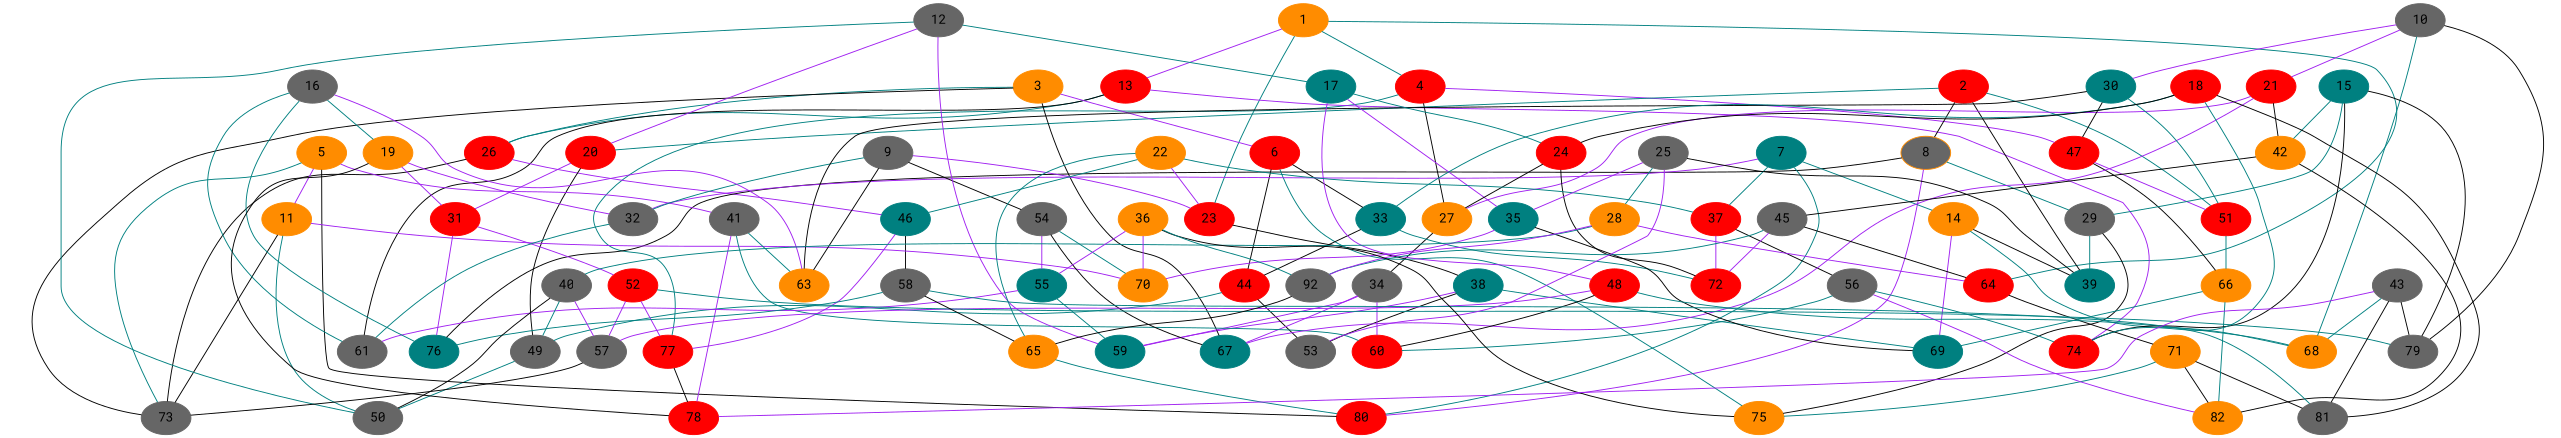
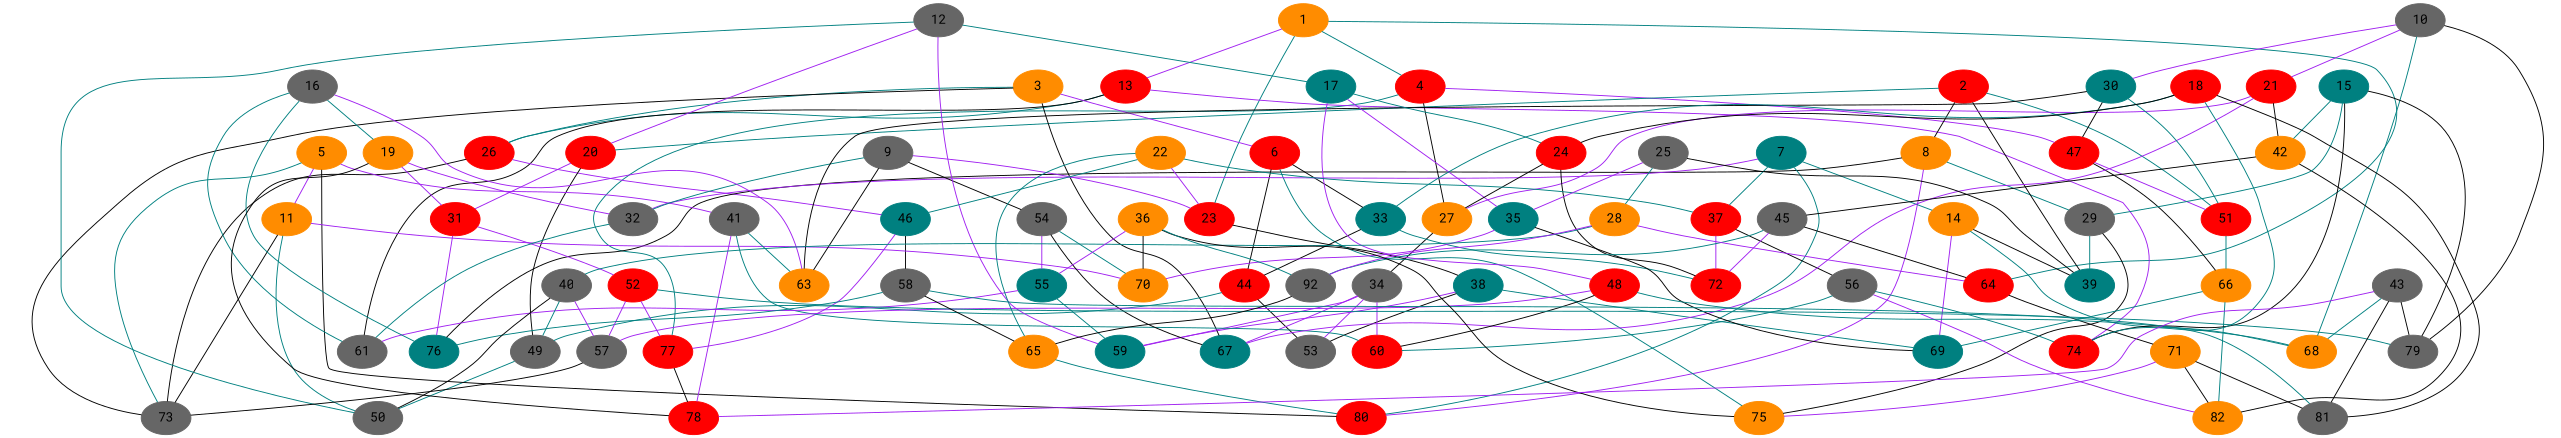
node "8": fillcolor gray40 -> darkorange
edge "36" -- "70": color purple -> black
edge "25" -- "53": now "34" -- "53"
edge "71" -- "75": color teal -> purple
